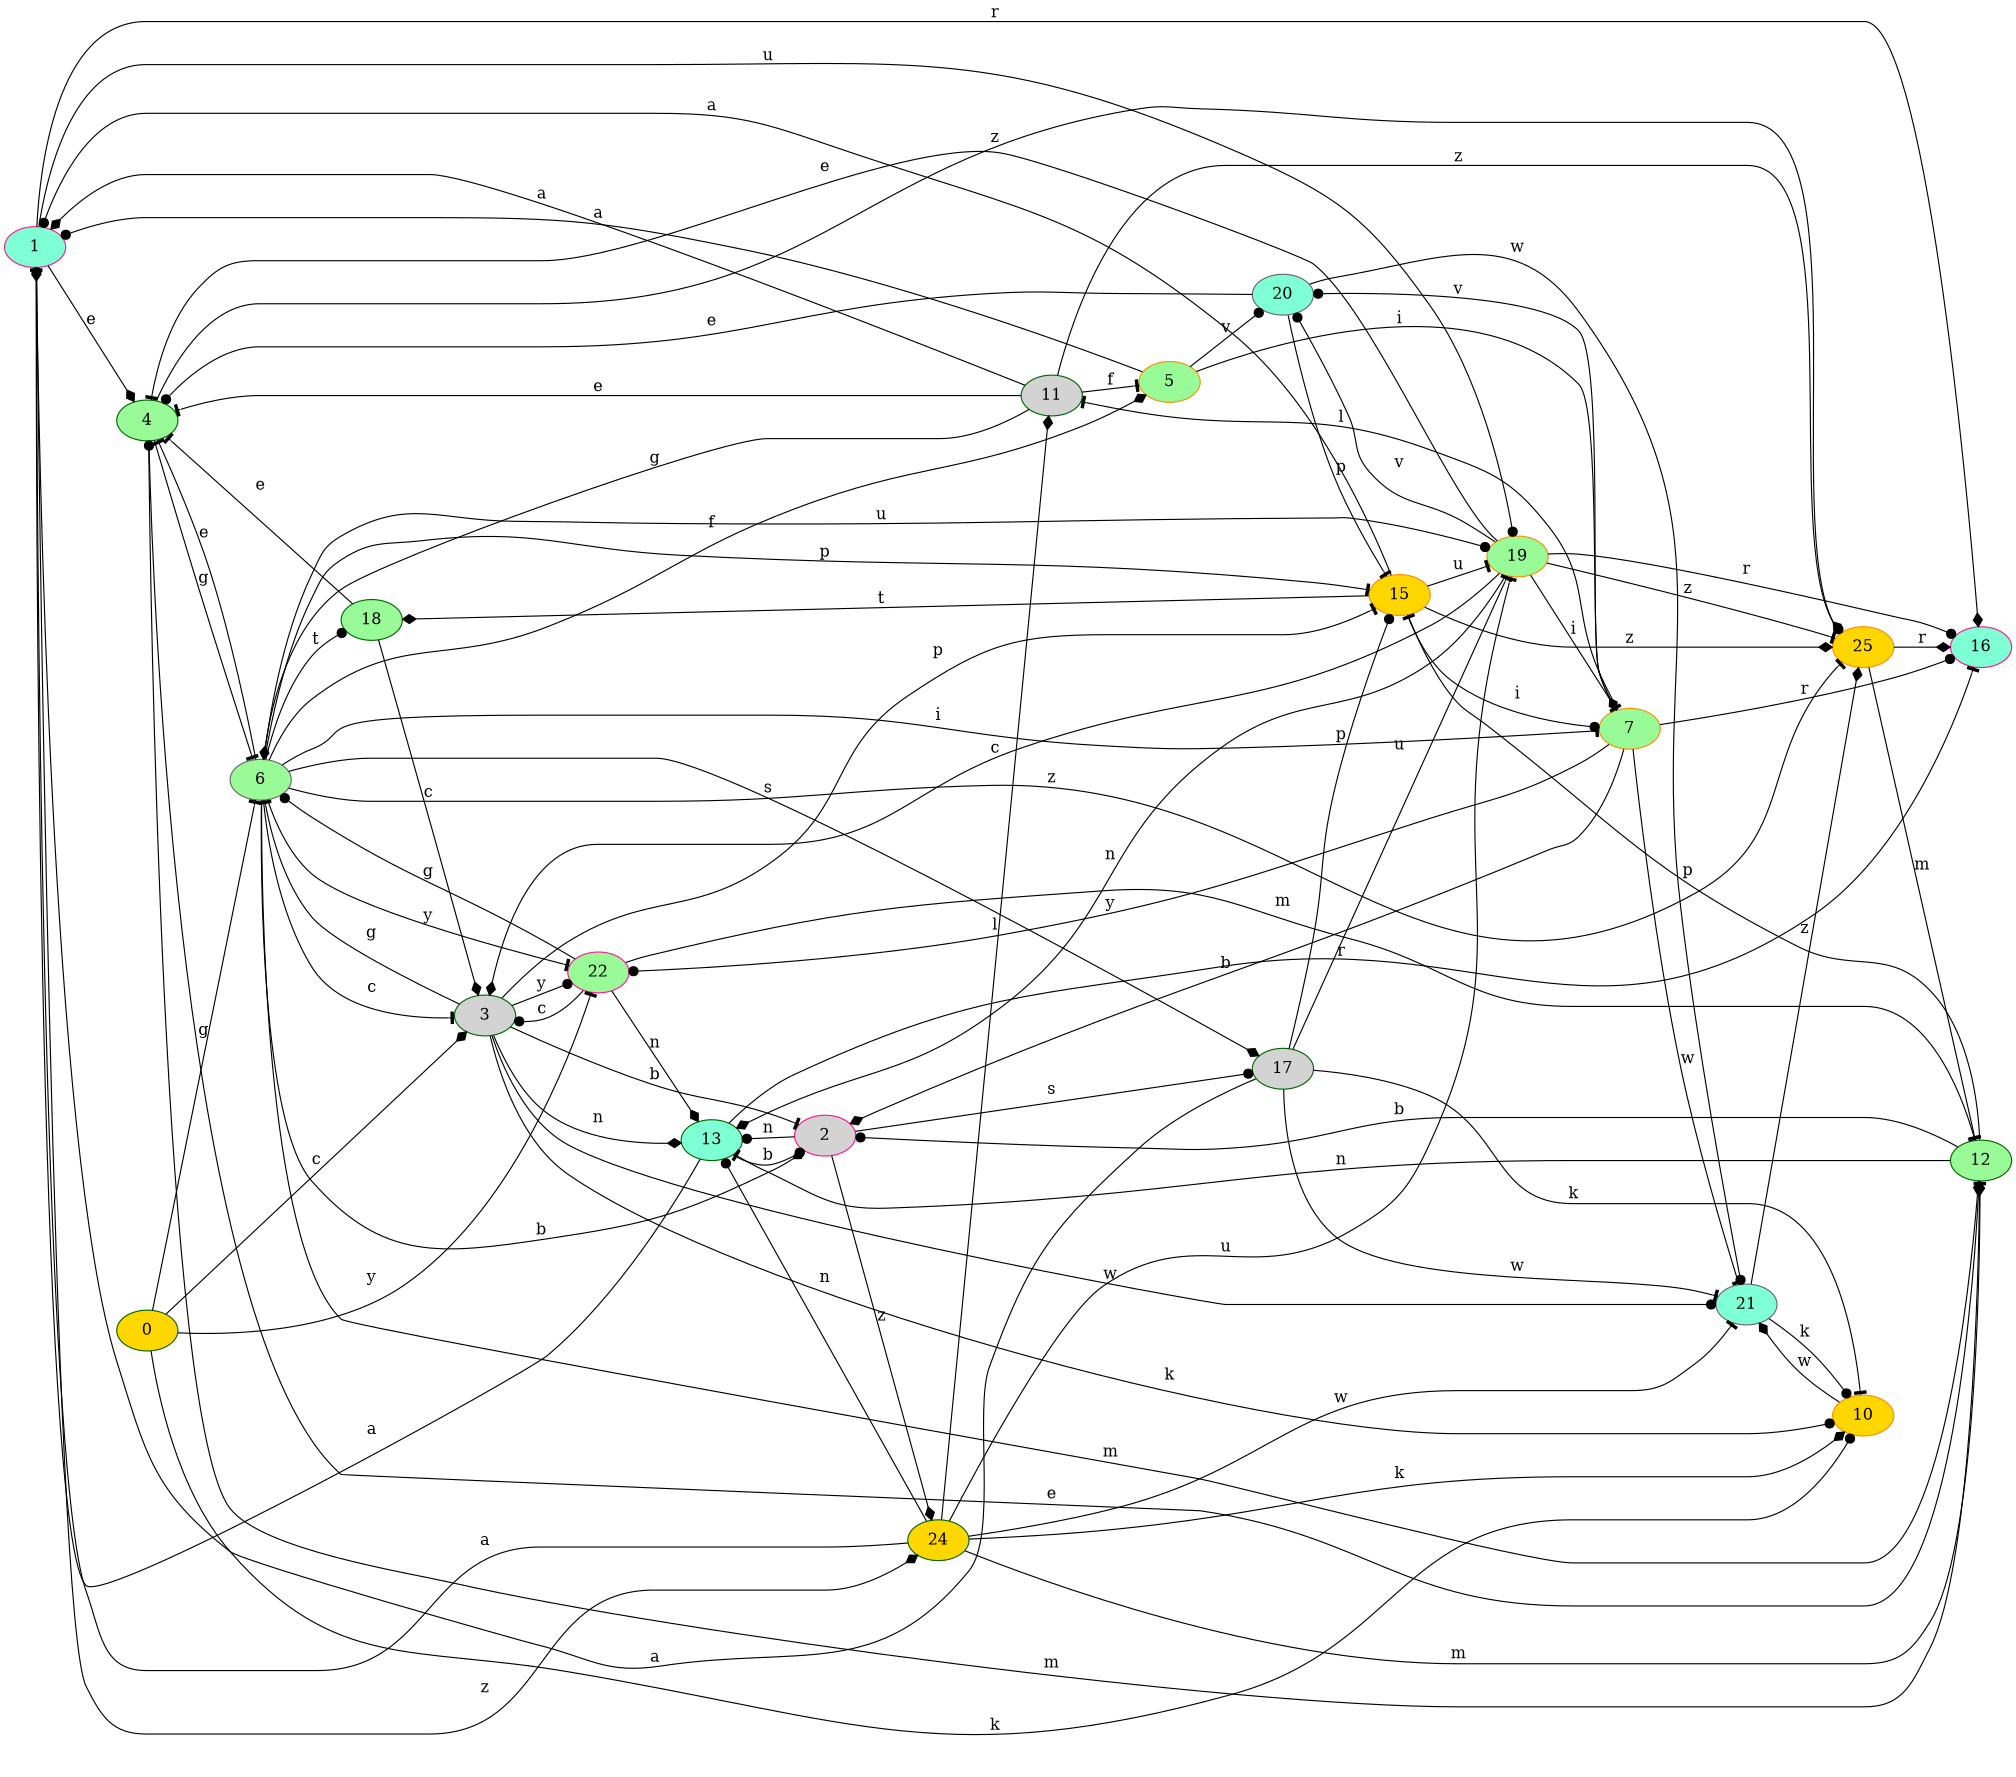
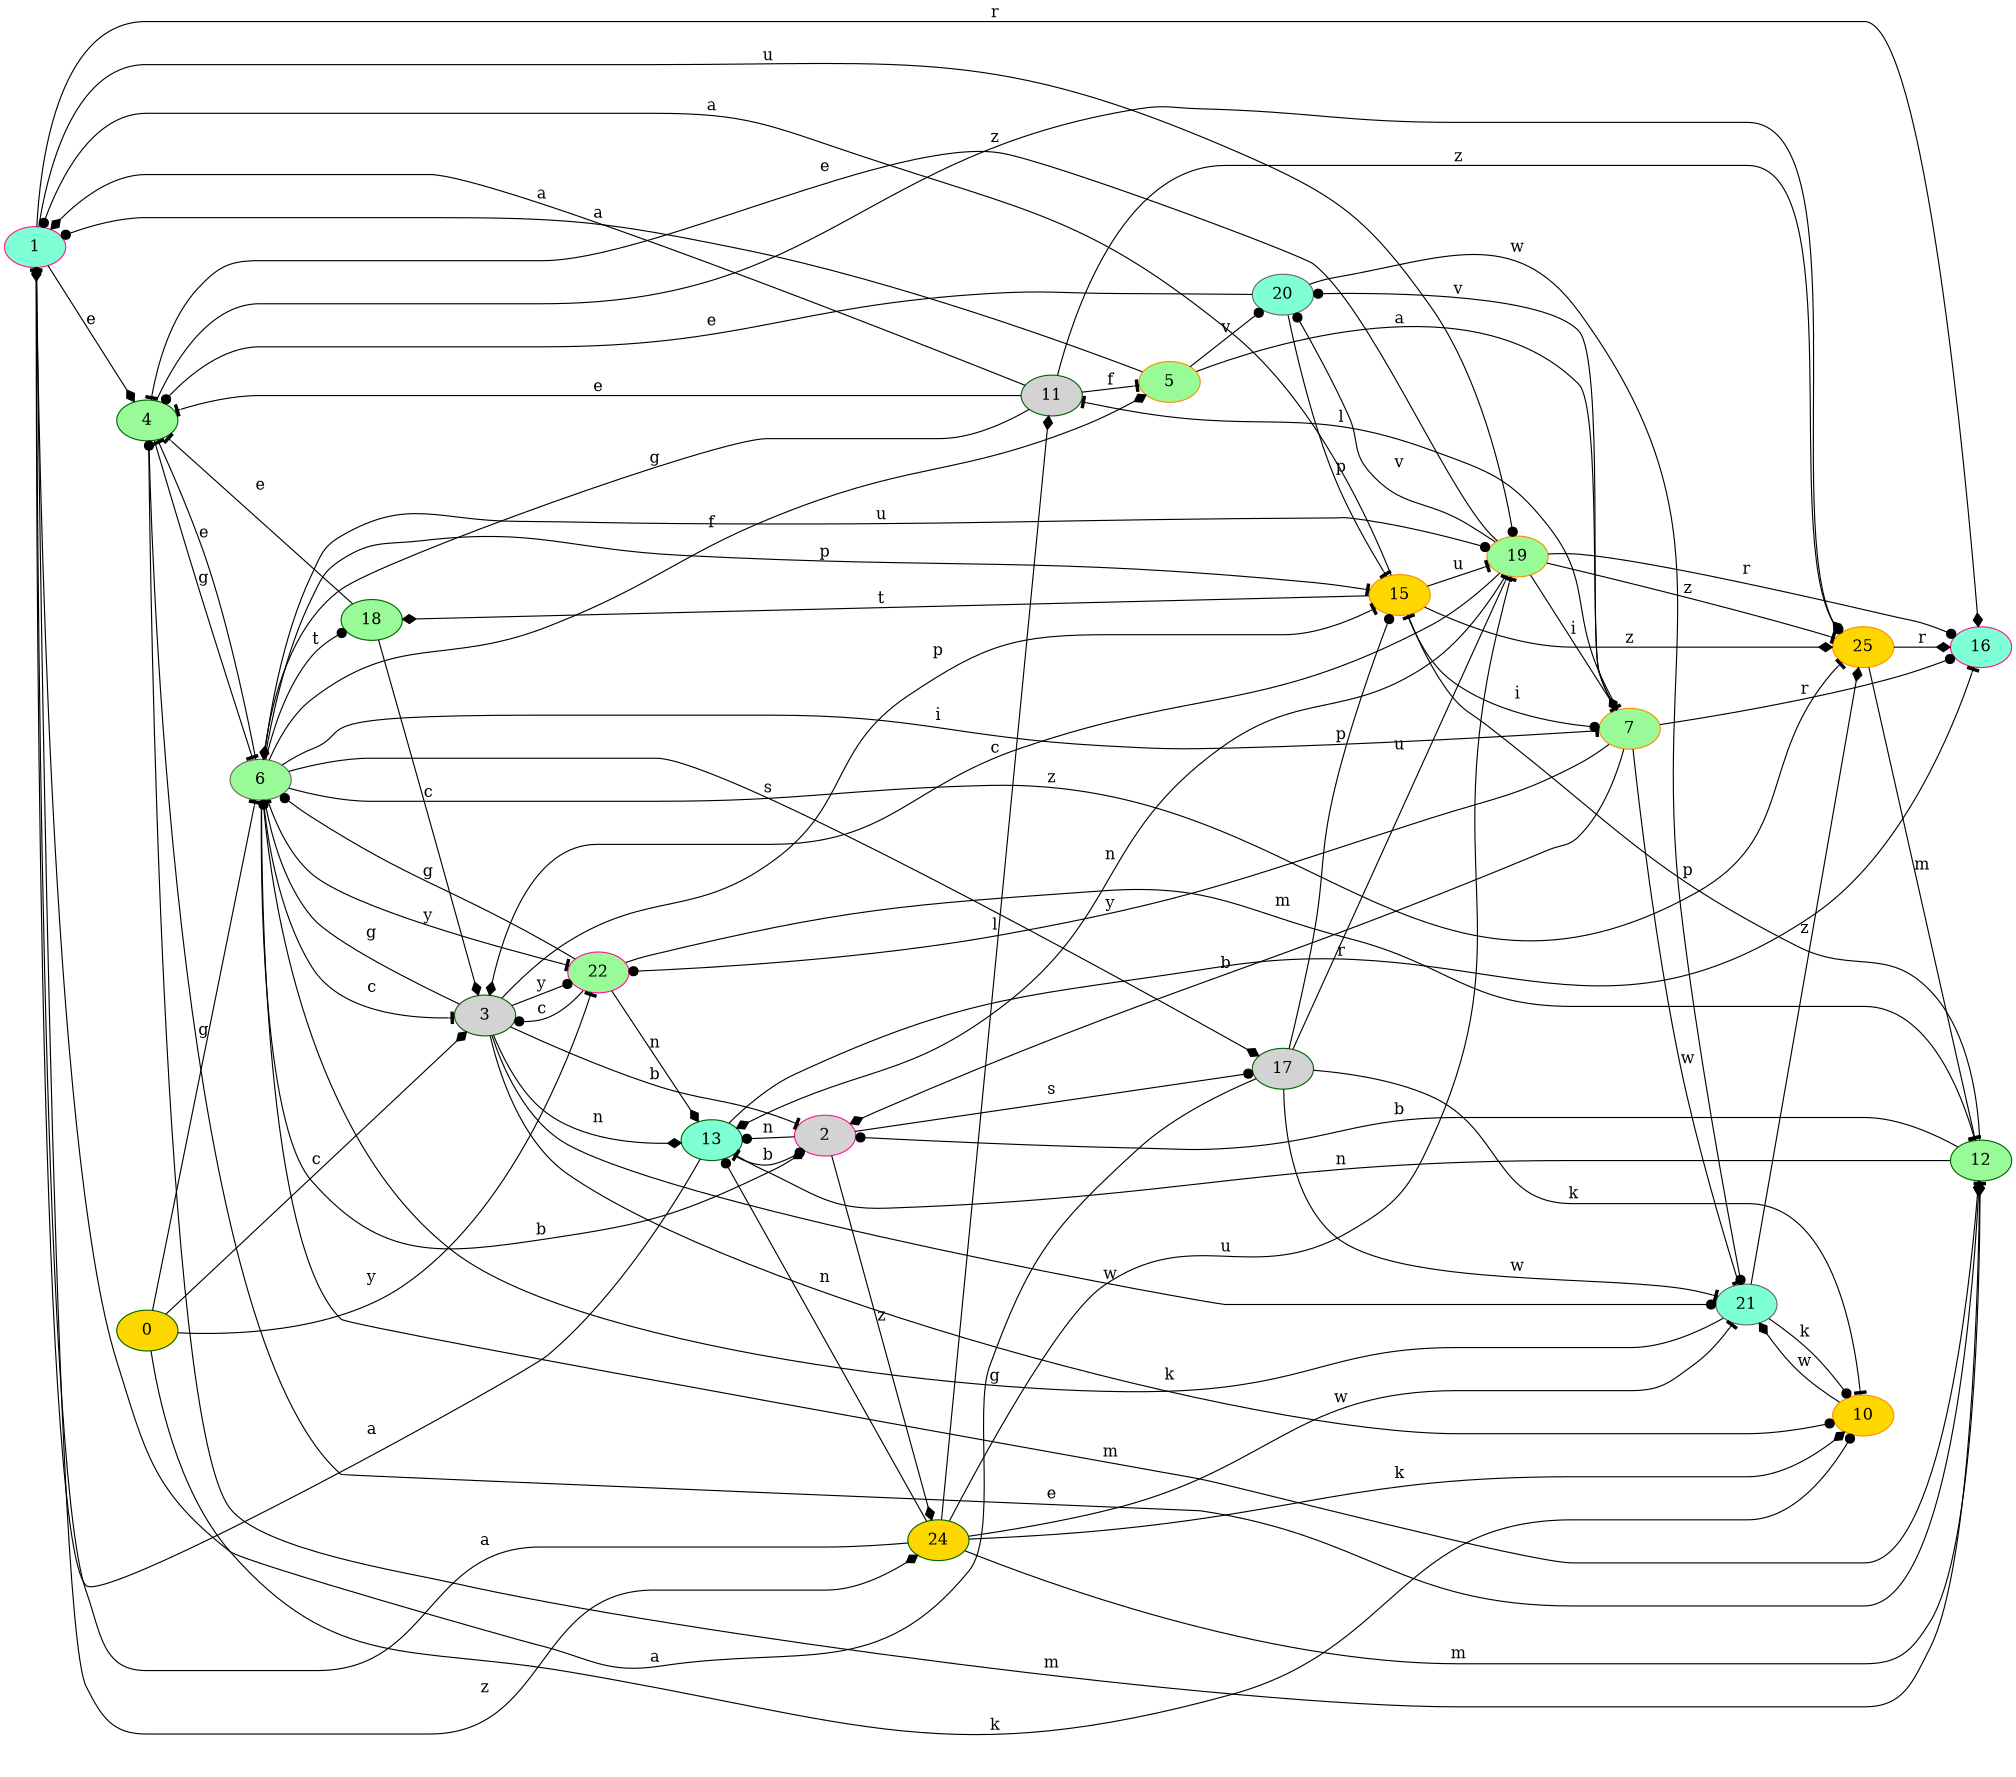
edge "5" -> "7": label "i" -> "a"
edge "21" -> "6": added, label "g"
